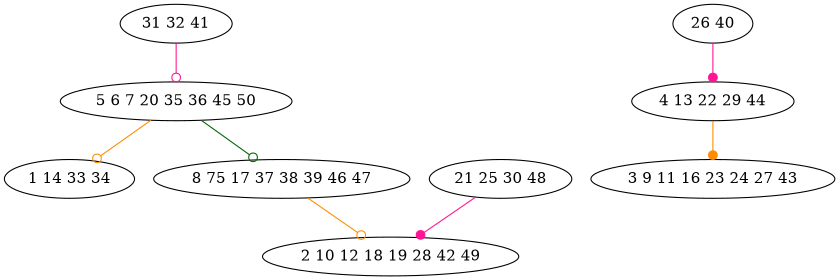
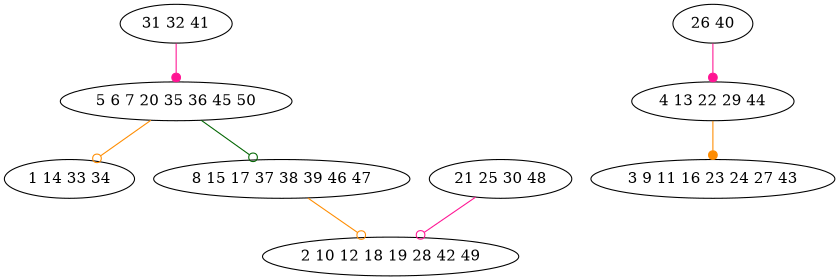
edge "31 32 41" -> "5 6 7 20 35 36 45 50": arrowhead odot -> dot
node "8 75 17 37 38 39 46 47": label "8 75 17 37 38 39 46 47" -> "8 15 17 37 38 39 46 47"
edge "21 25 30 48" -> "2 10 12 18 19 28 42 49": arrowhead dot -> odot
